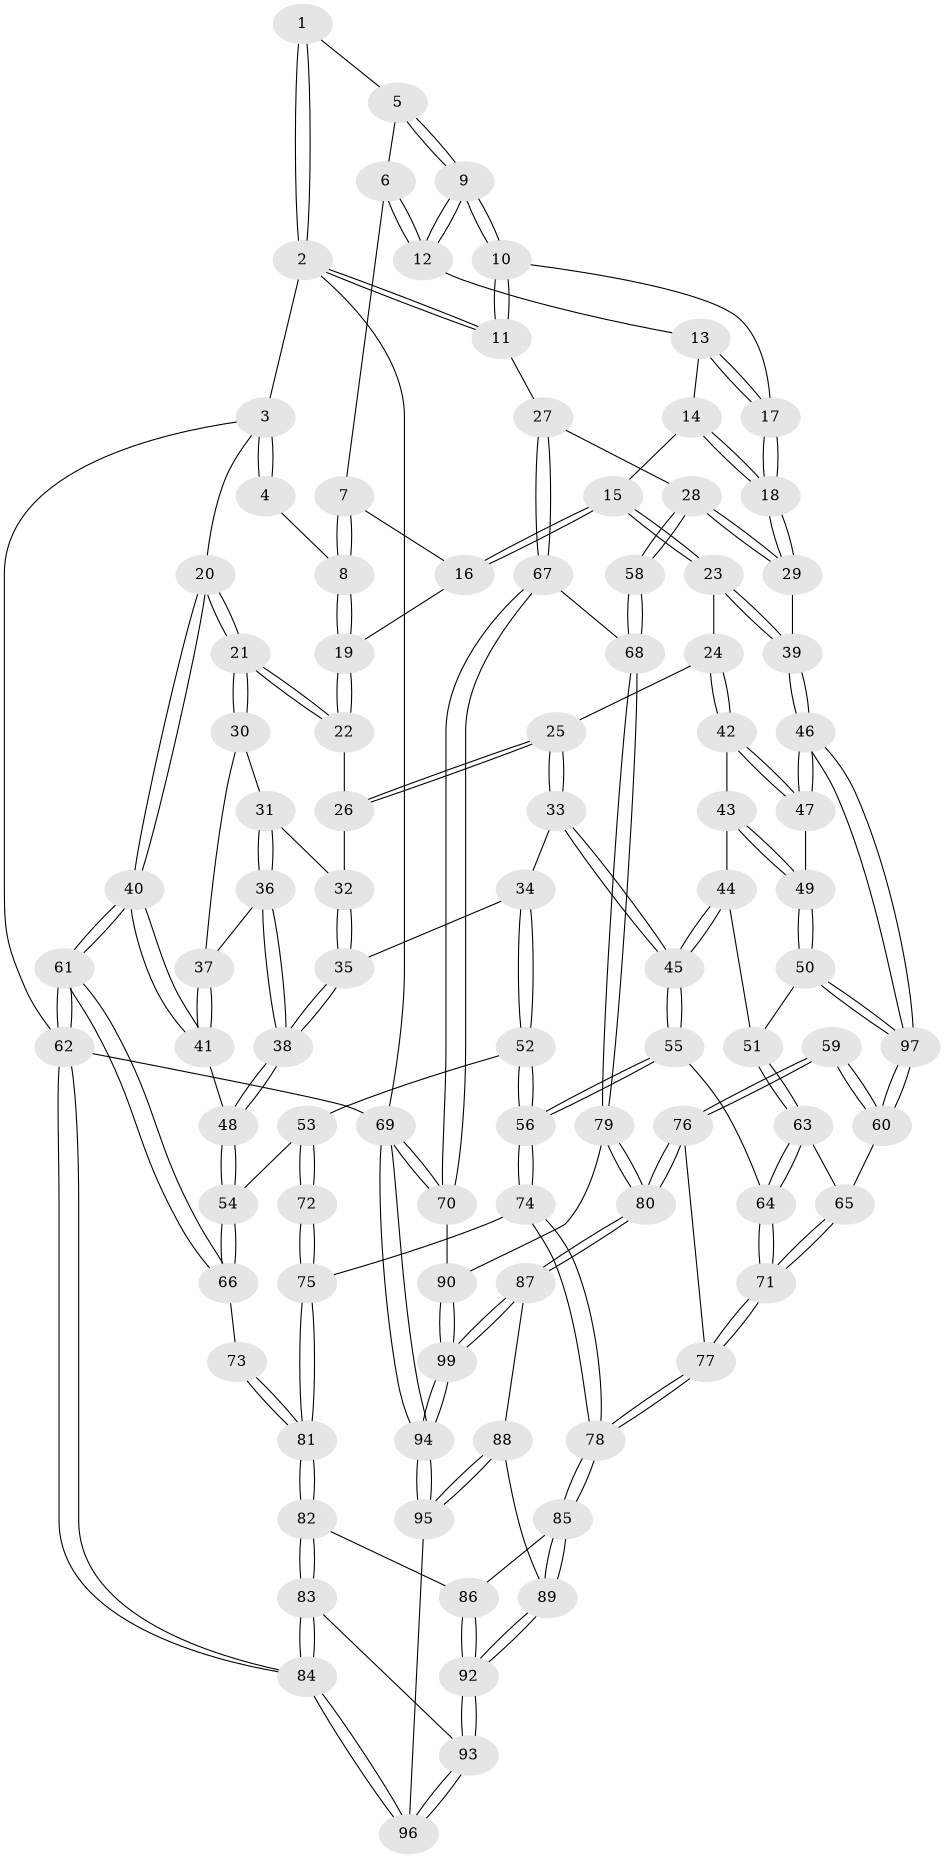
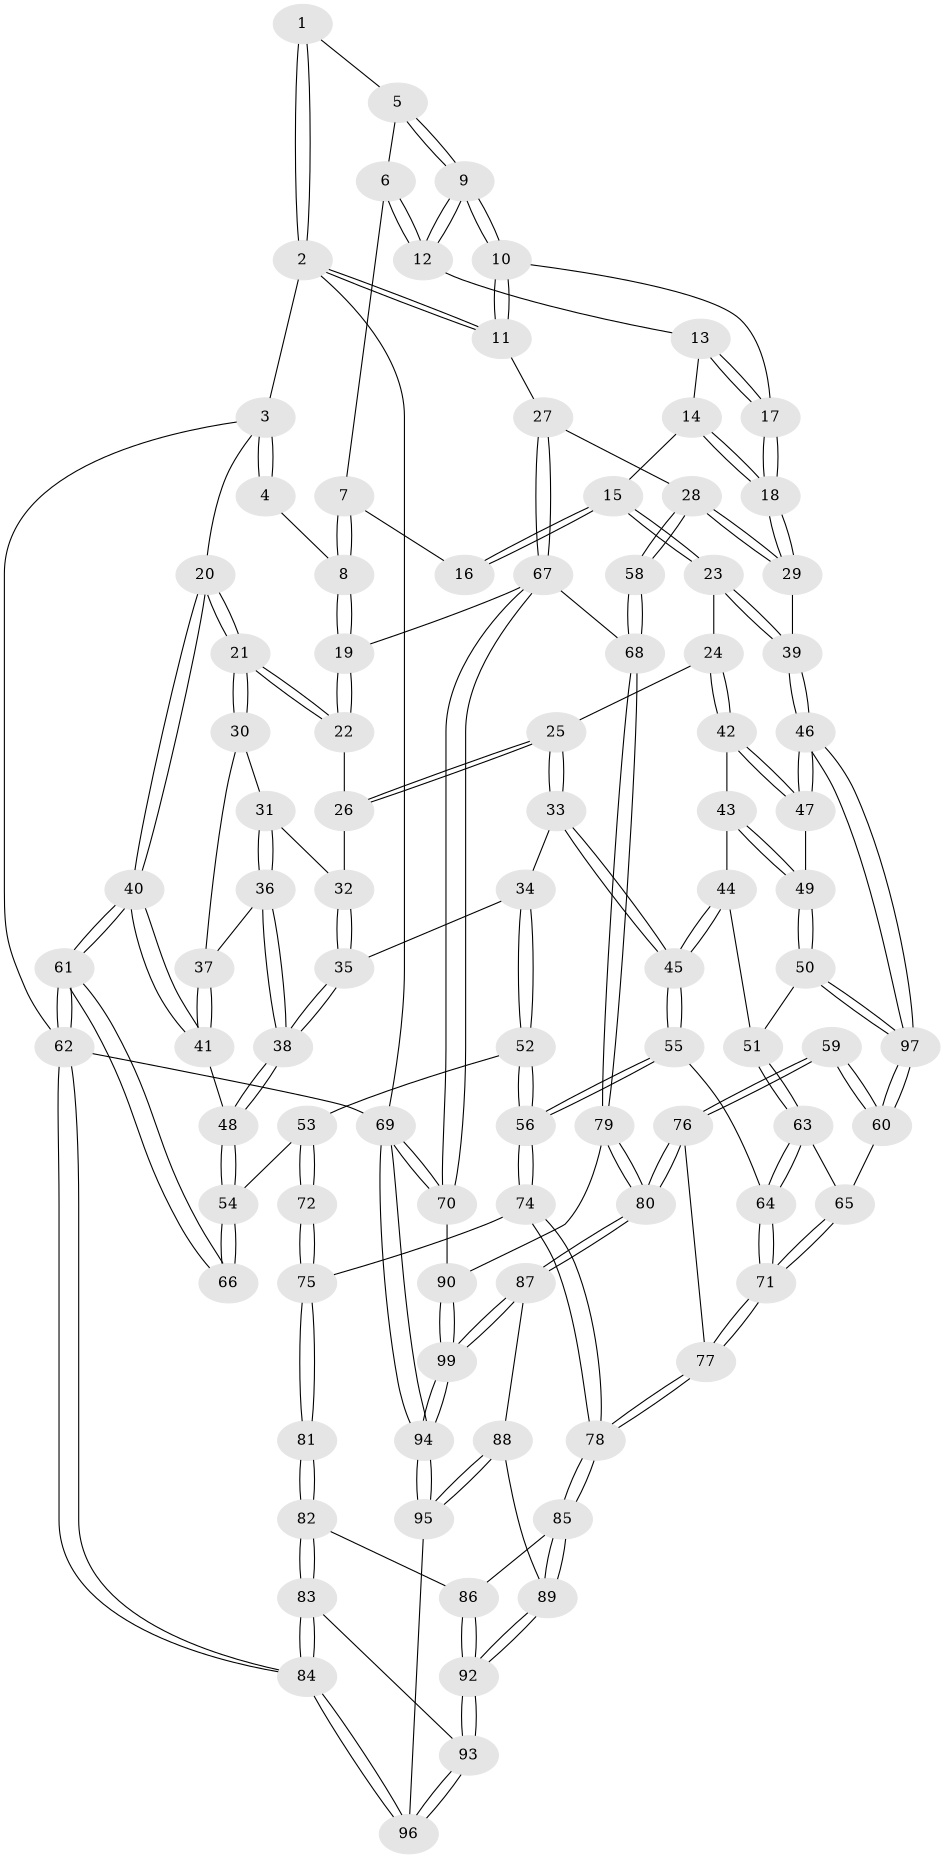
edge "16" -- "19": now "67" -- "19"
node "73": removed
